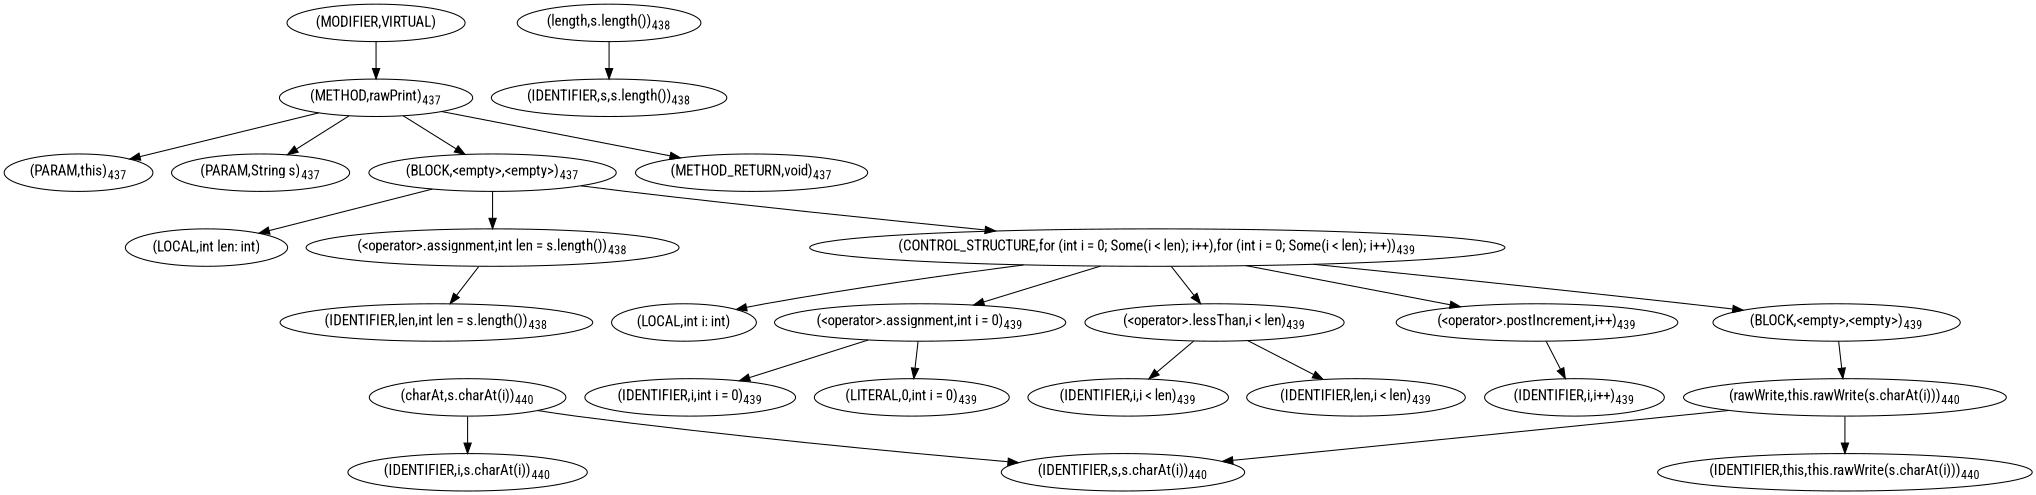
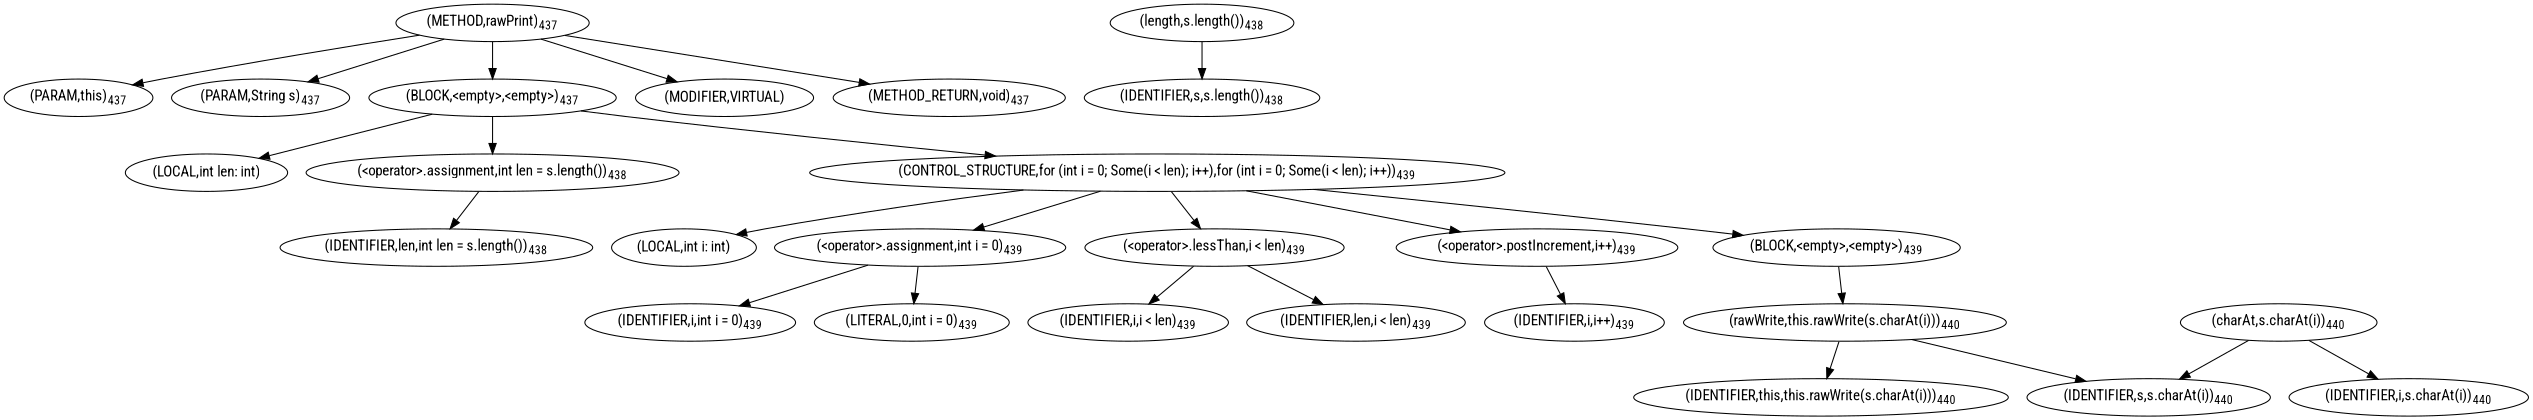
edge "(MODIFIER,VIRTUAL)" -> "(METHOD,rawPrint)": reversed
